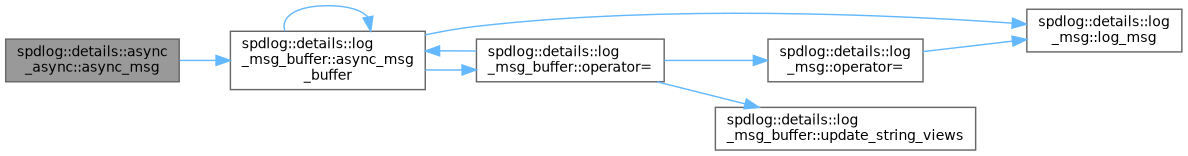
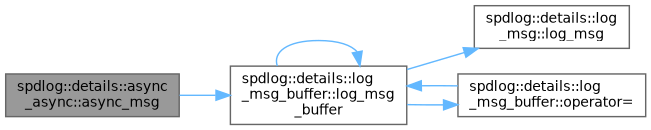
node "spdlog::details::log _msg_buffer::async_msg _buffer": label "spdlog::details::log _msg_buffer::async_msg _buffer" -> "spdlog::details::log _msg_buffer::log_msg _buffer"
node "spdlog::details::log _msg::operator=": removed
node "spdlog::details::log _msg_buffer::update_string_views": removed
